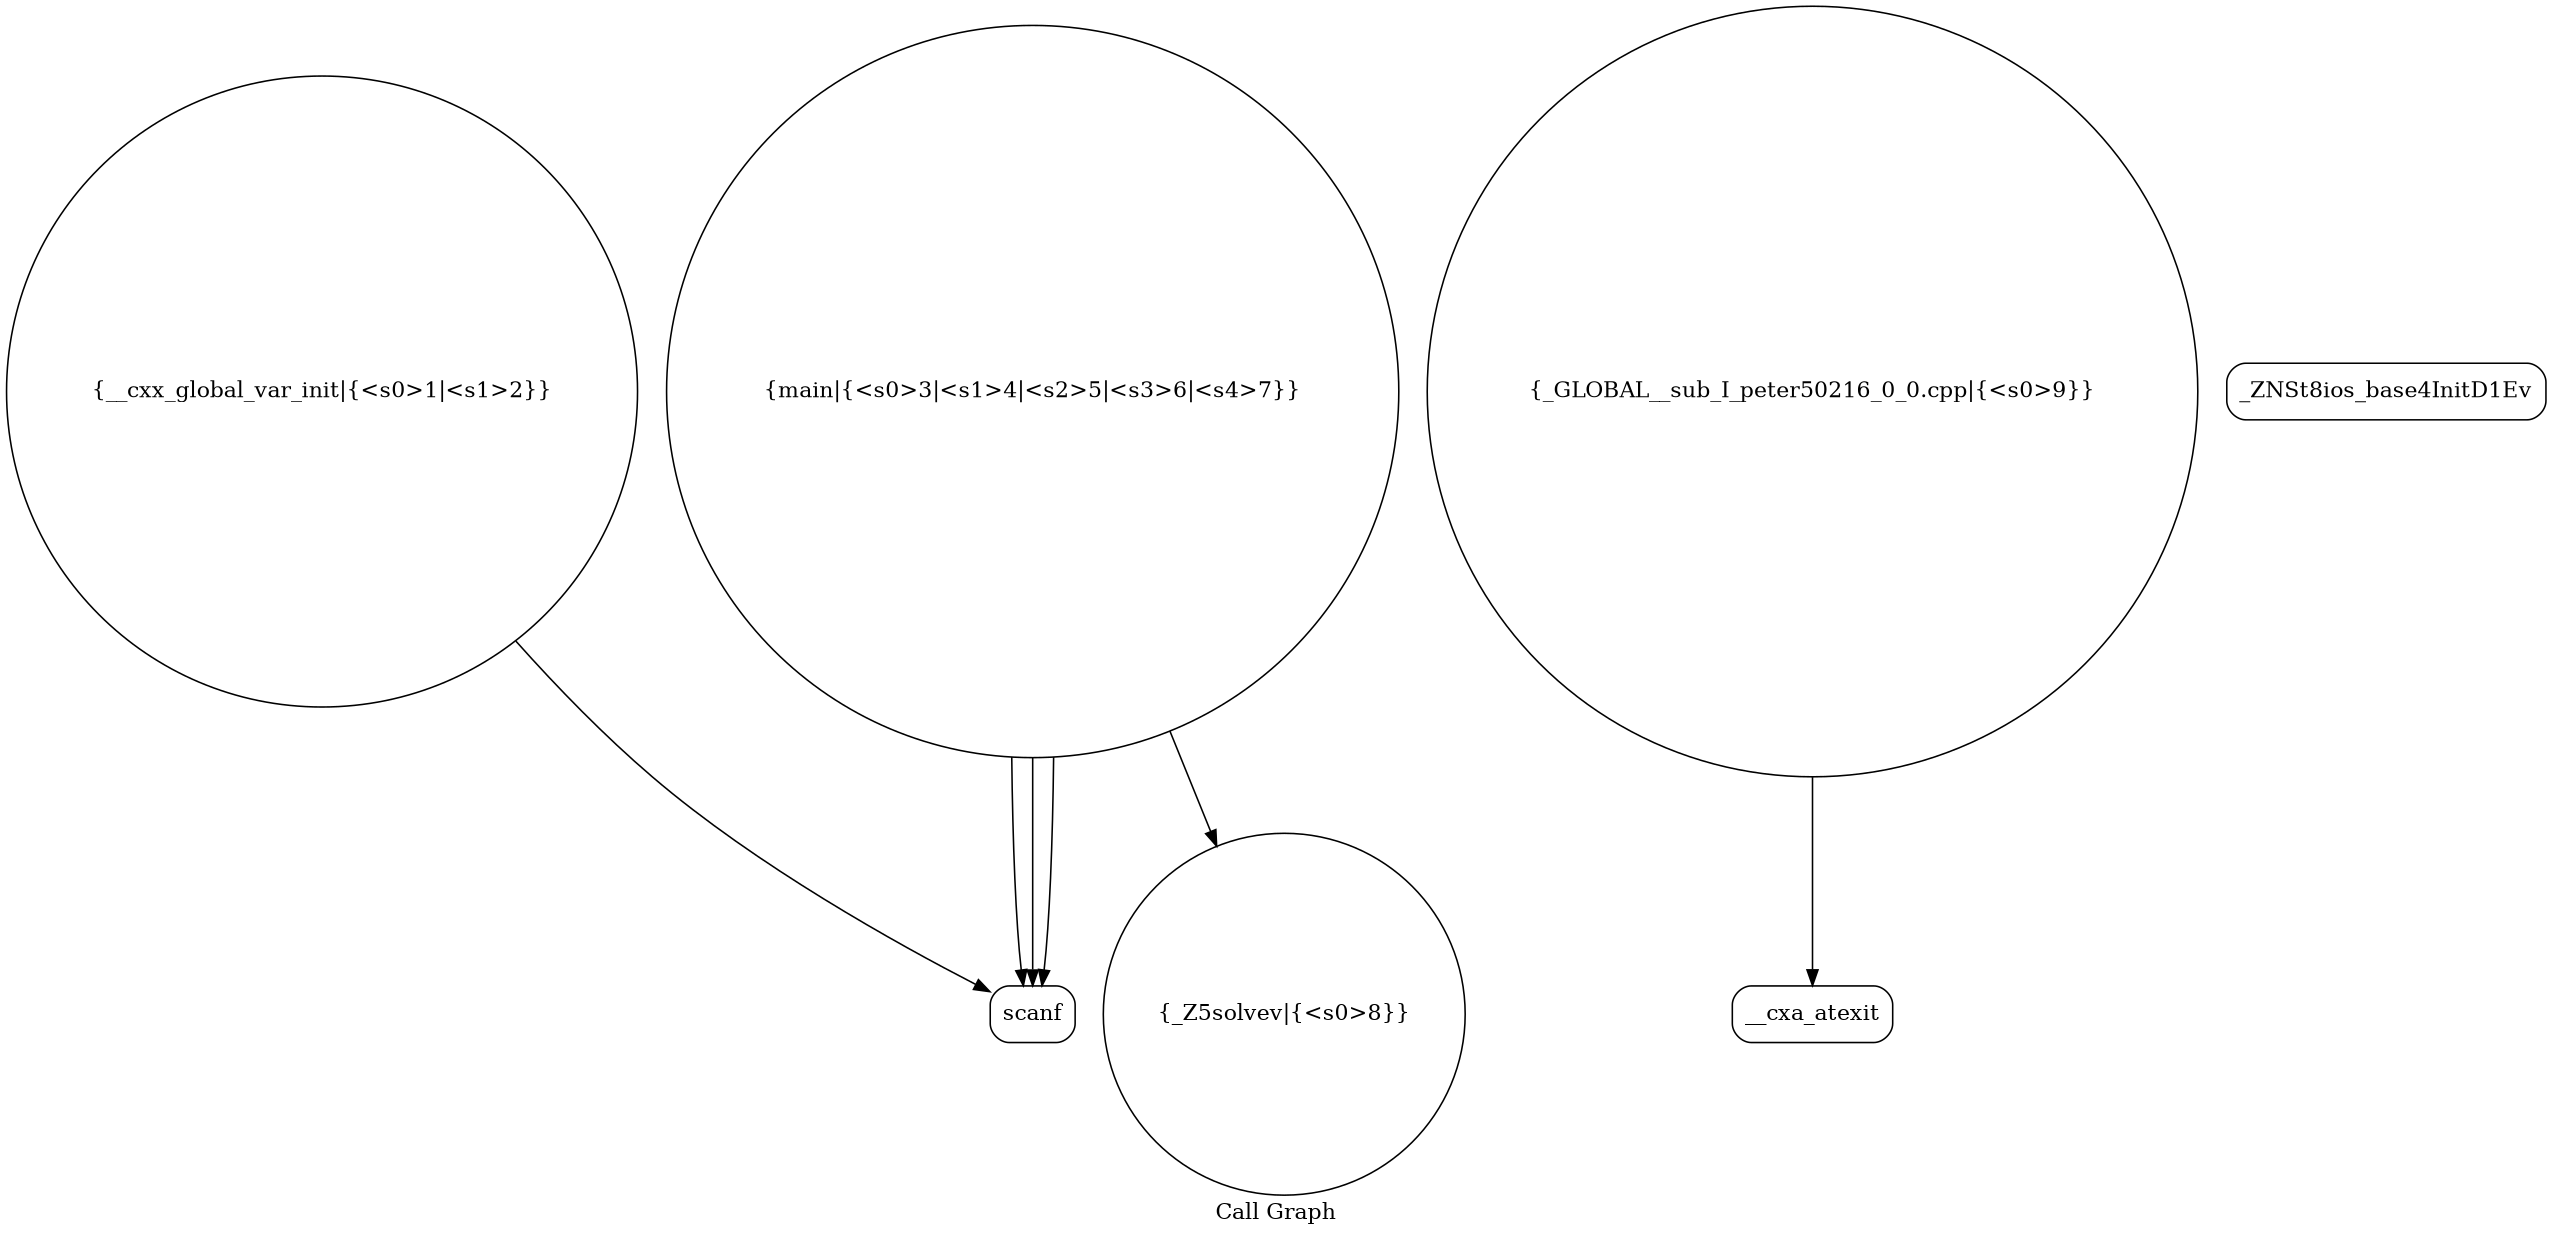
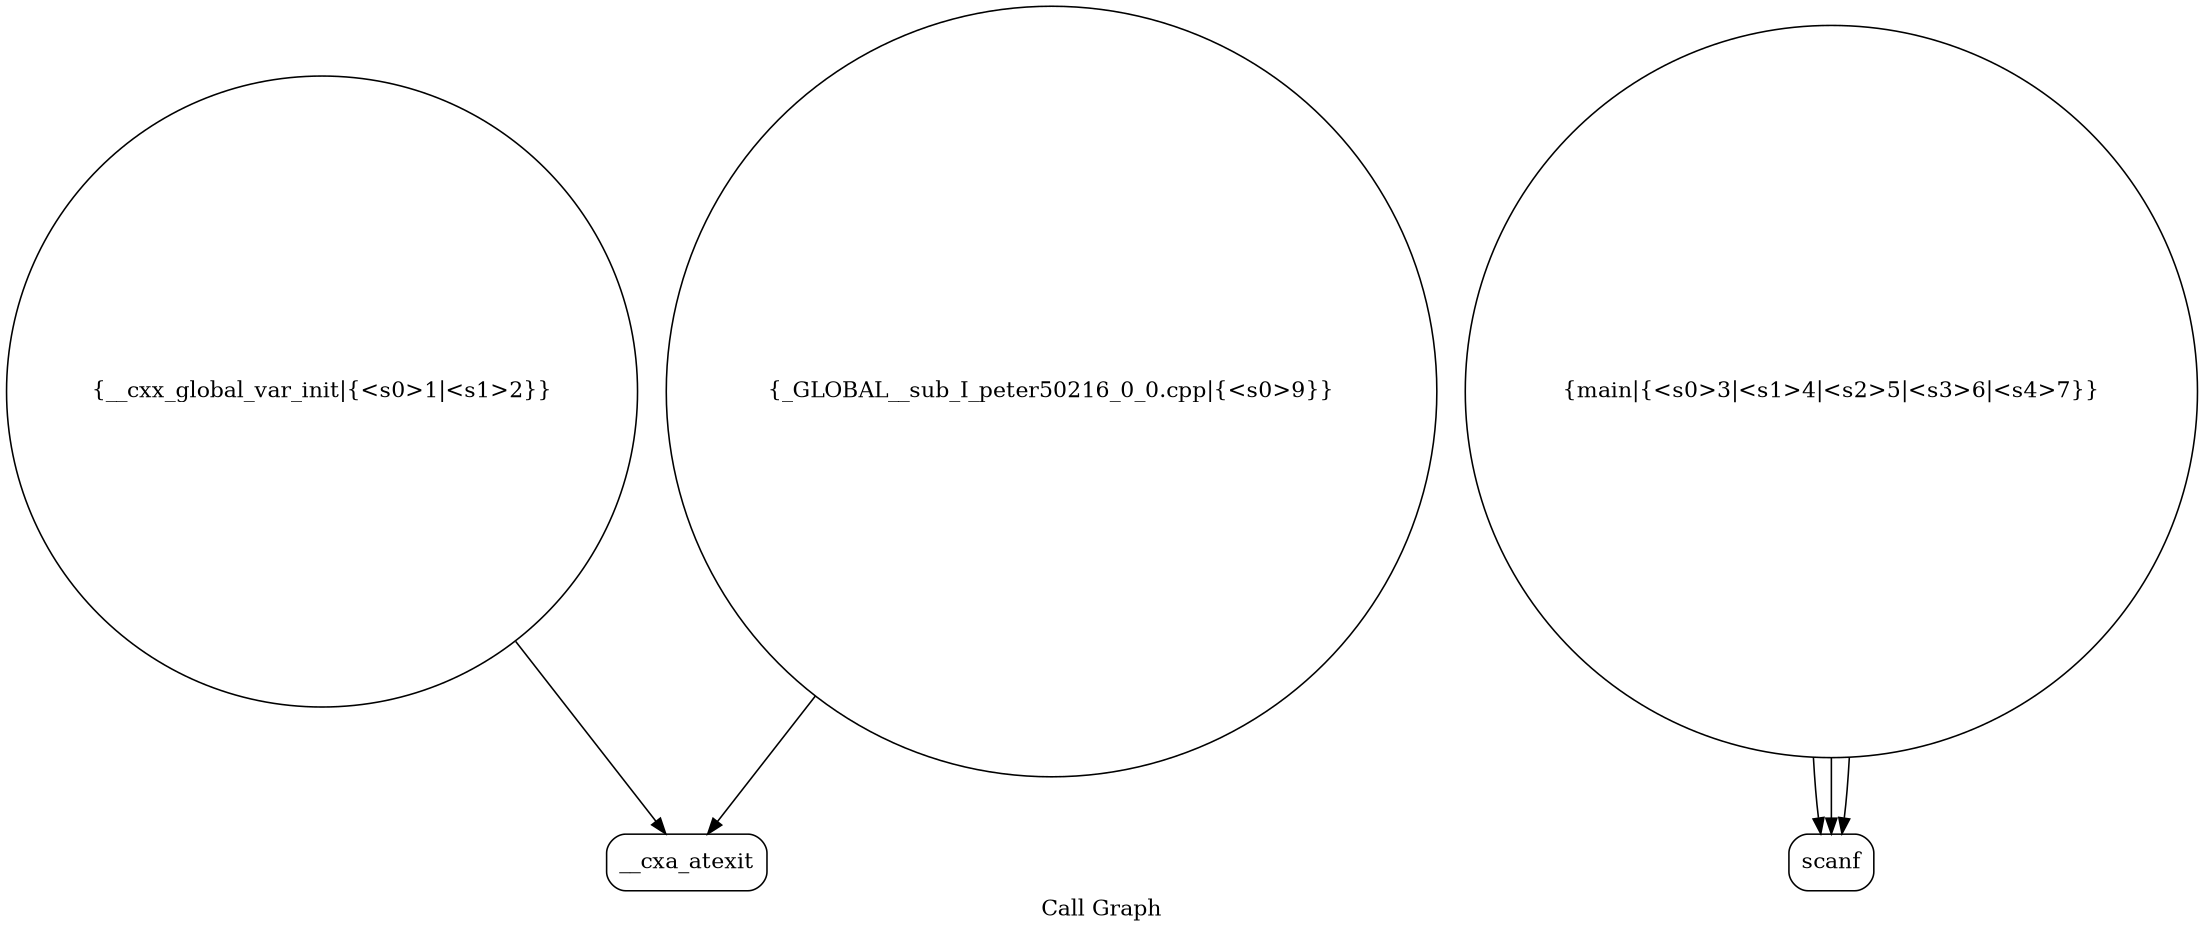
node "_ZNSt8ios_base4InitD1Ev": removed
edge "{__cxx_global_var_init|{<s0>1|<s1>2}}" -> "scanf": now "{__cxx_global_var_init|{<s0>1|<s1>2}}" -> "__cxa_atexit"
node "{_Z5solvev|{<s0>8}}": removed
